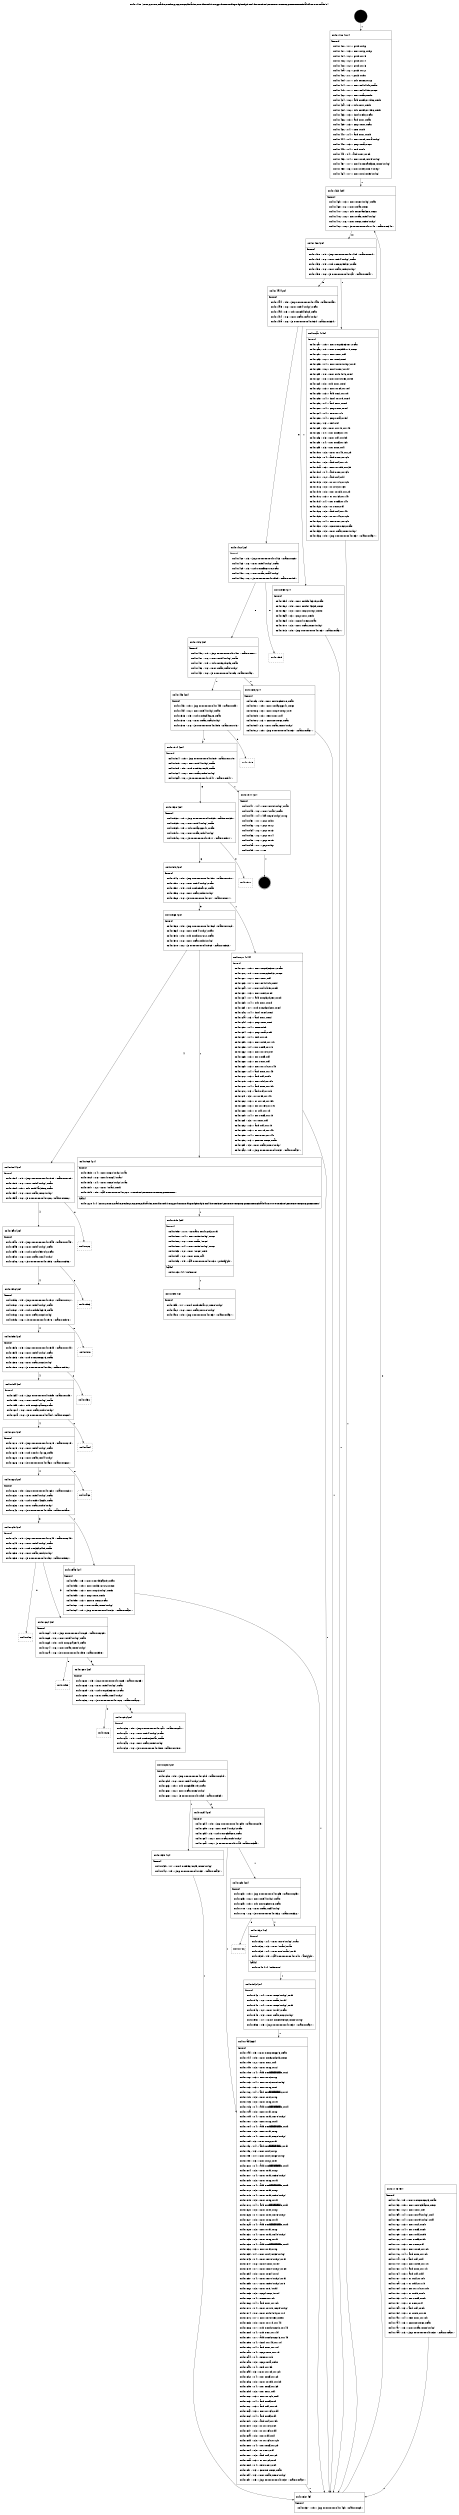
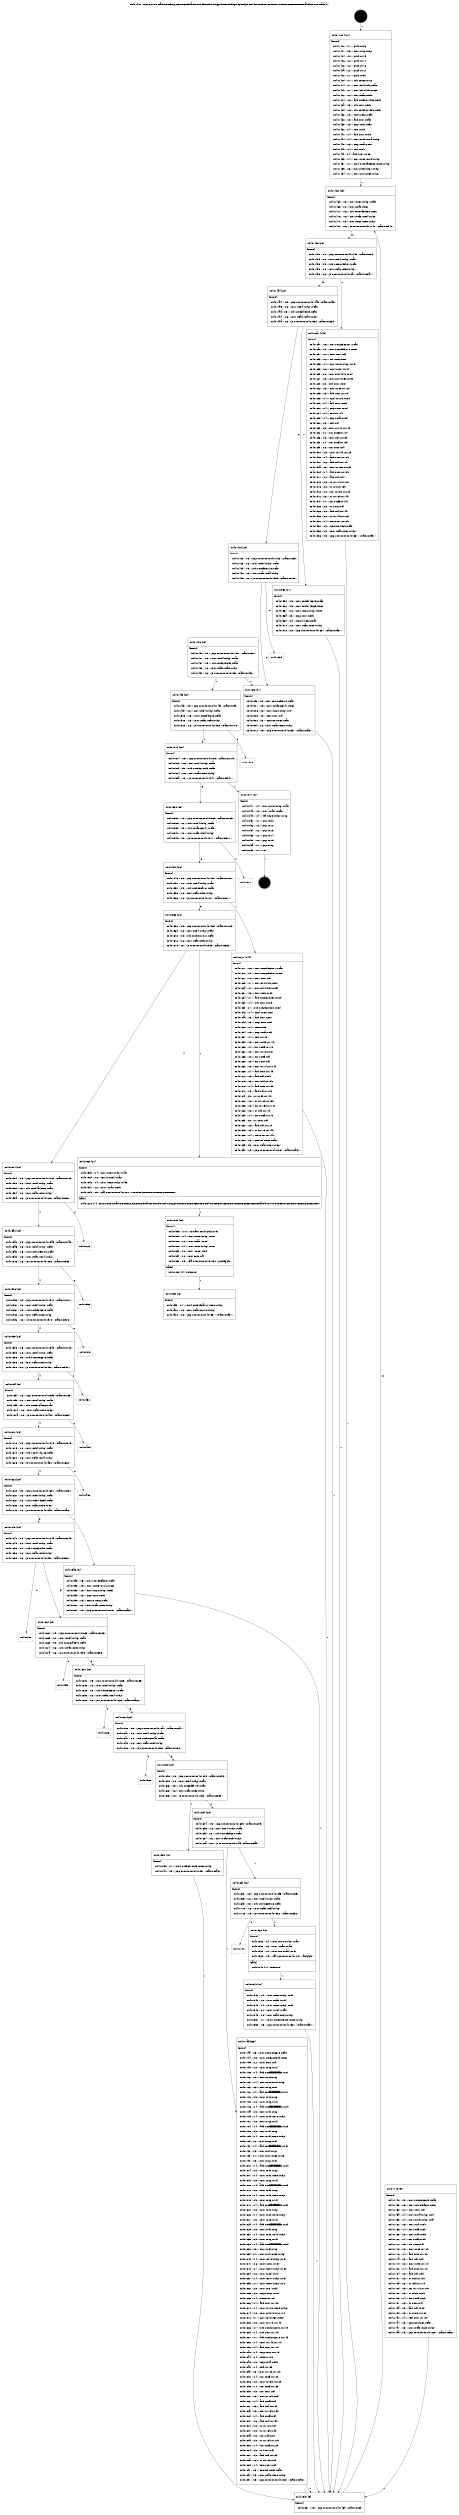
edge "0x4014c0 [28]" -> "0x4014dc [28]": now "0x4014c0 [28]" -> "0x4018fc [27]"
edge "0x401e37 [5]" -> "0x40146b [29]": label " 0" -> " 10"
edge "0x40169c [28]" -> "0x4016b8 [28]": added, label "3"
node "0x401bee": added
edge "0x401942 [27]" -> "0x4017af [333]": now "0x401942 [27]" -> "0x401e37 [5]"
